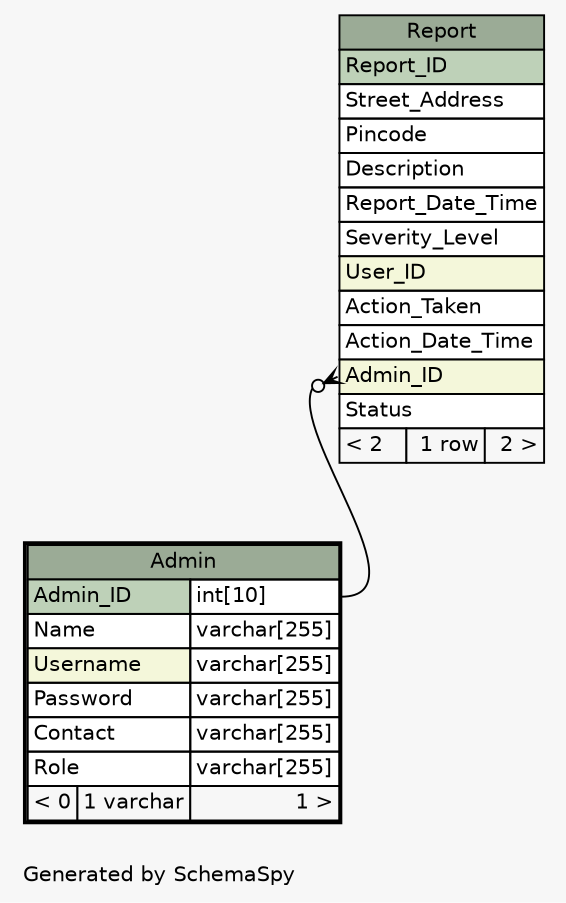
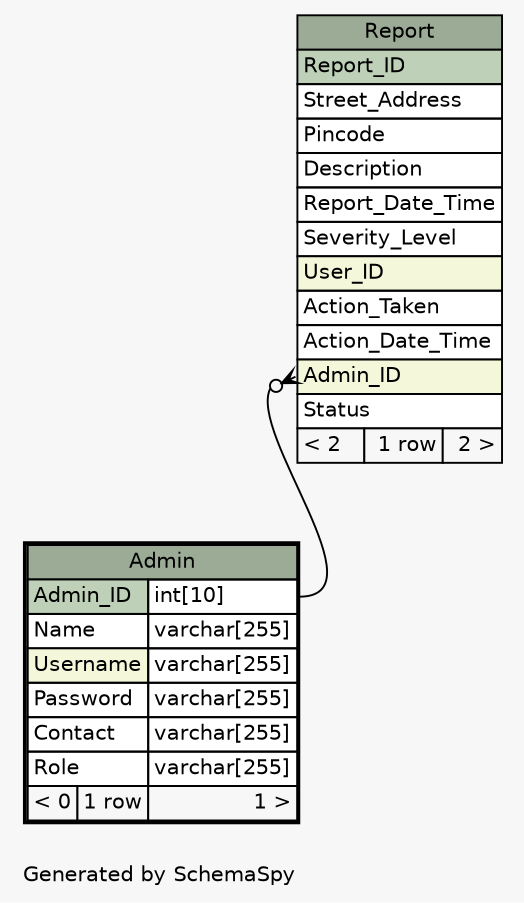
node "Admin": text "1 varchar" -> "1 row"
